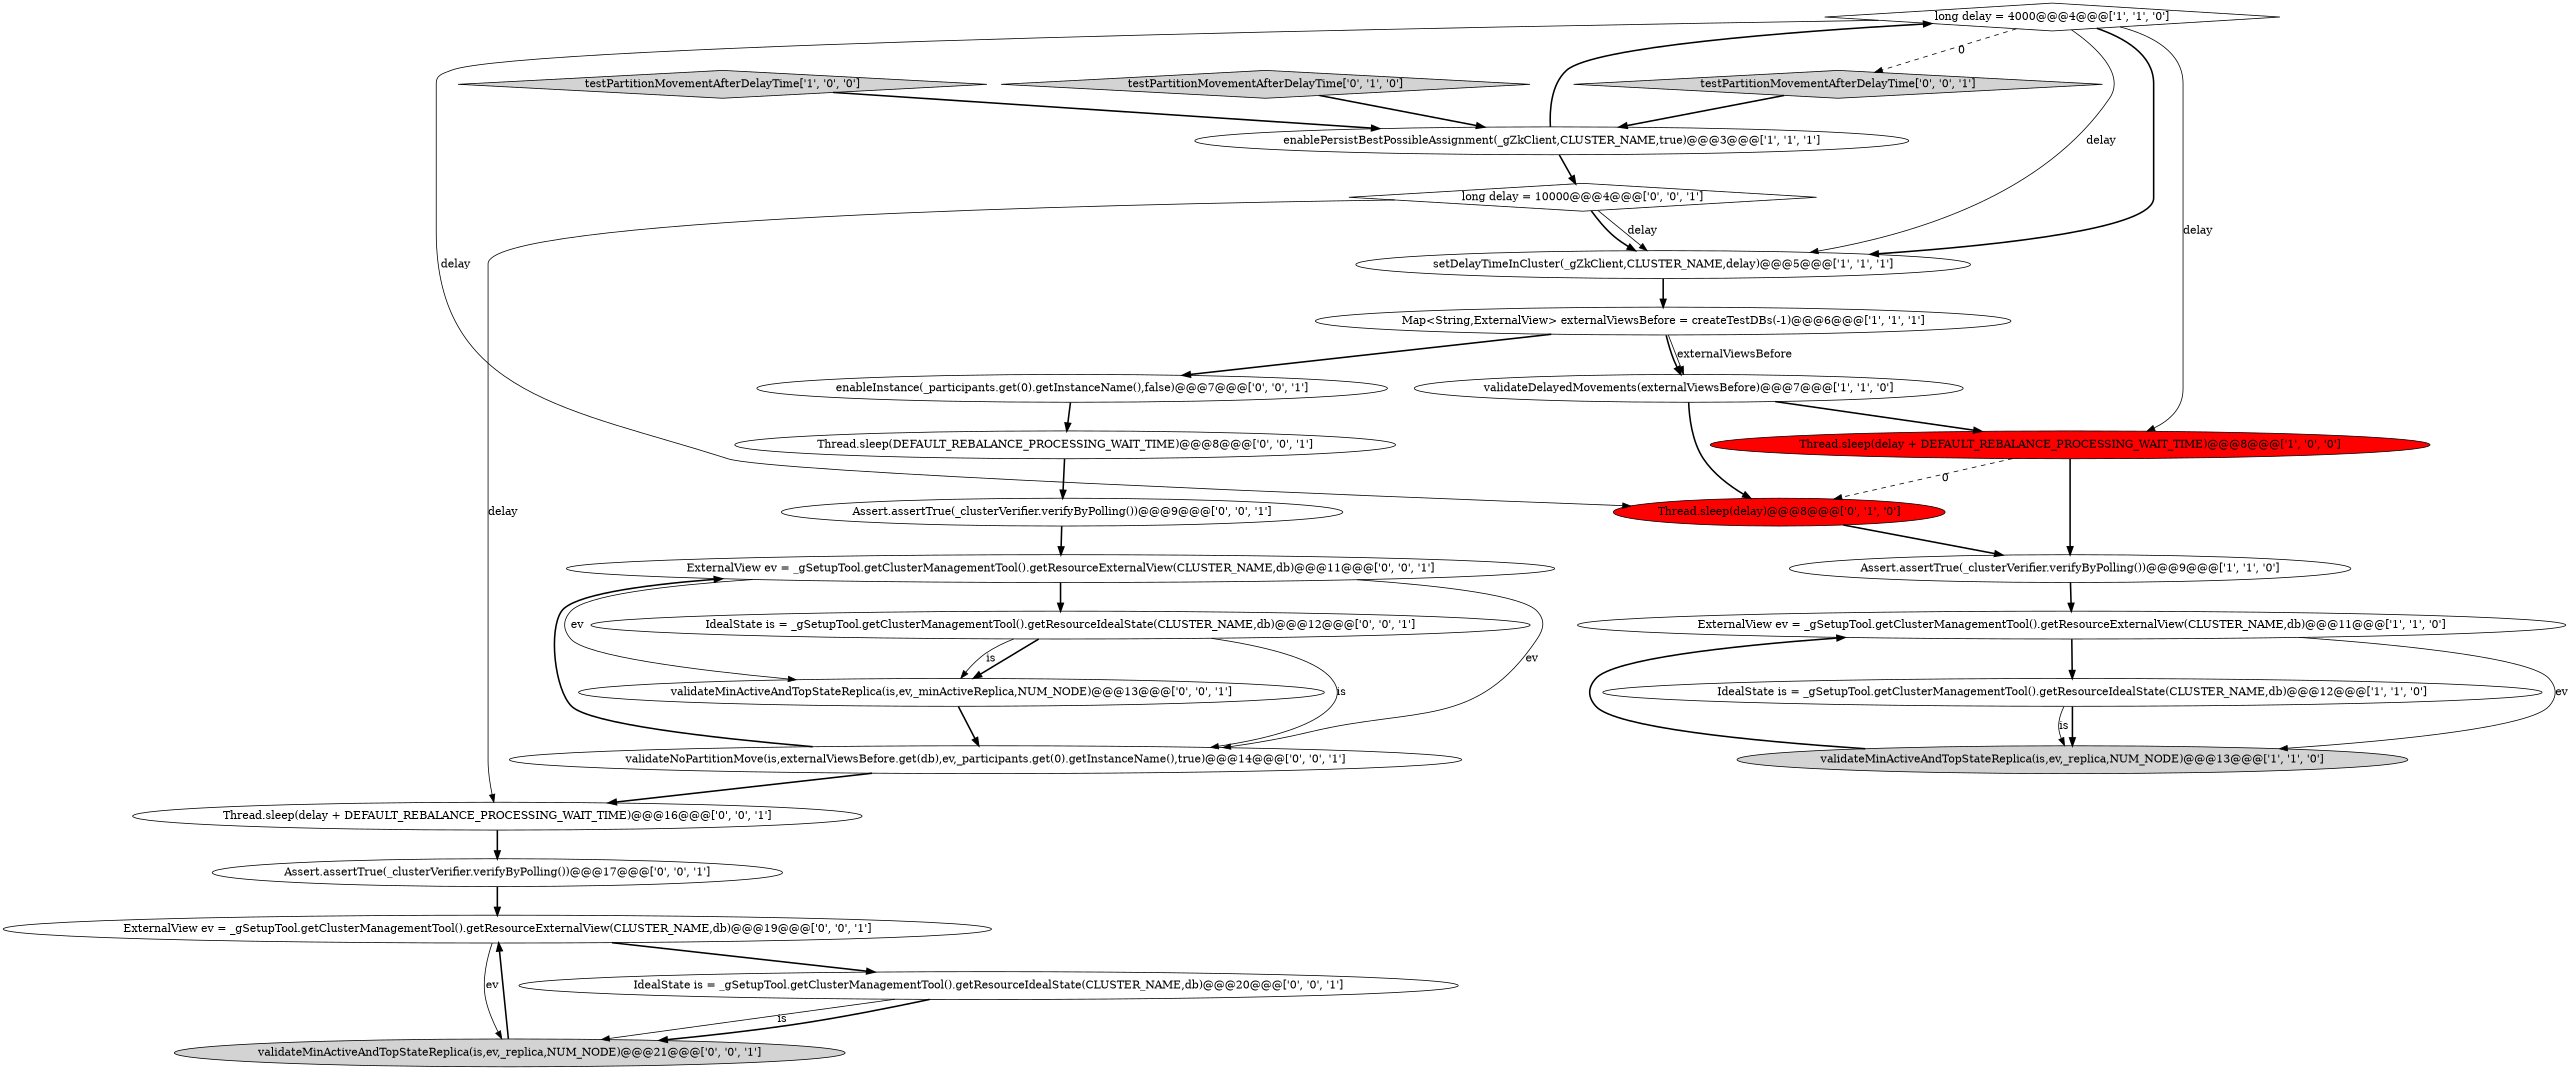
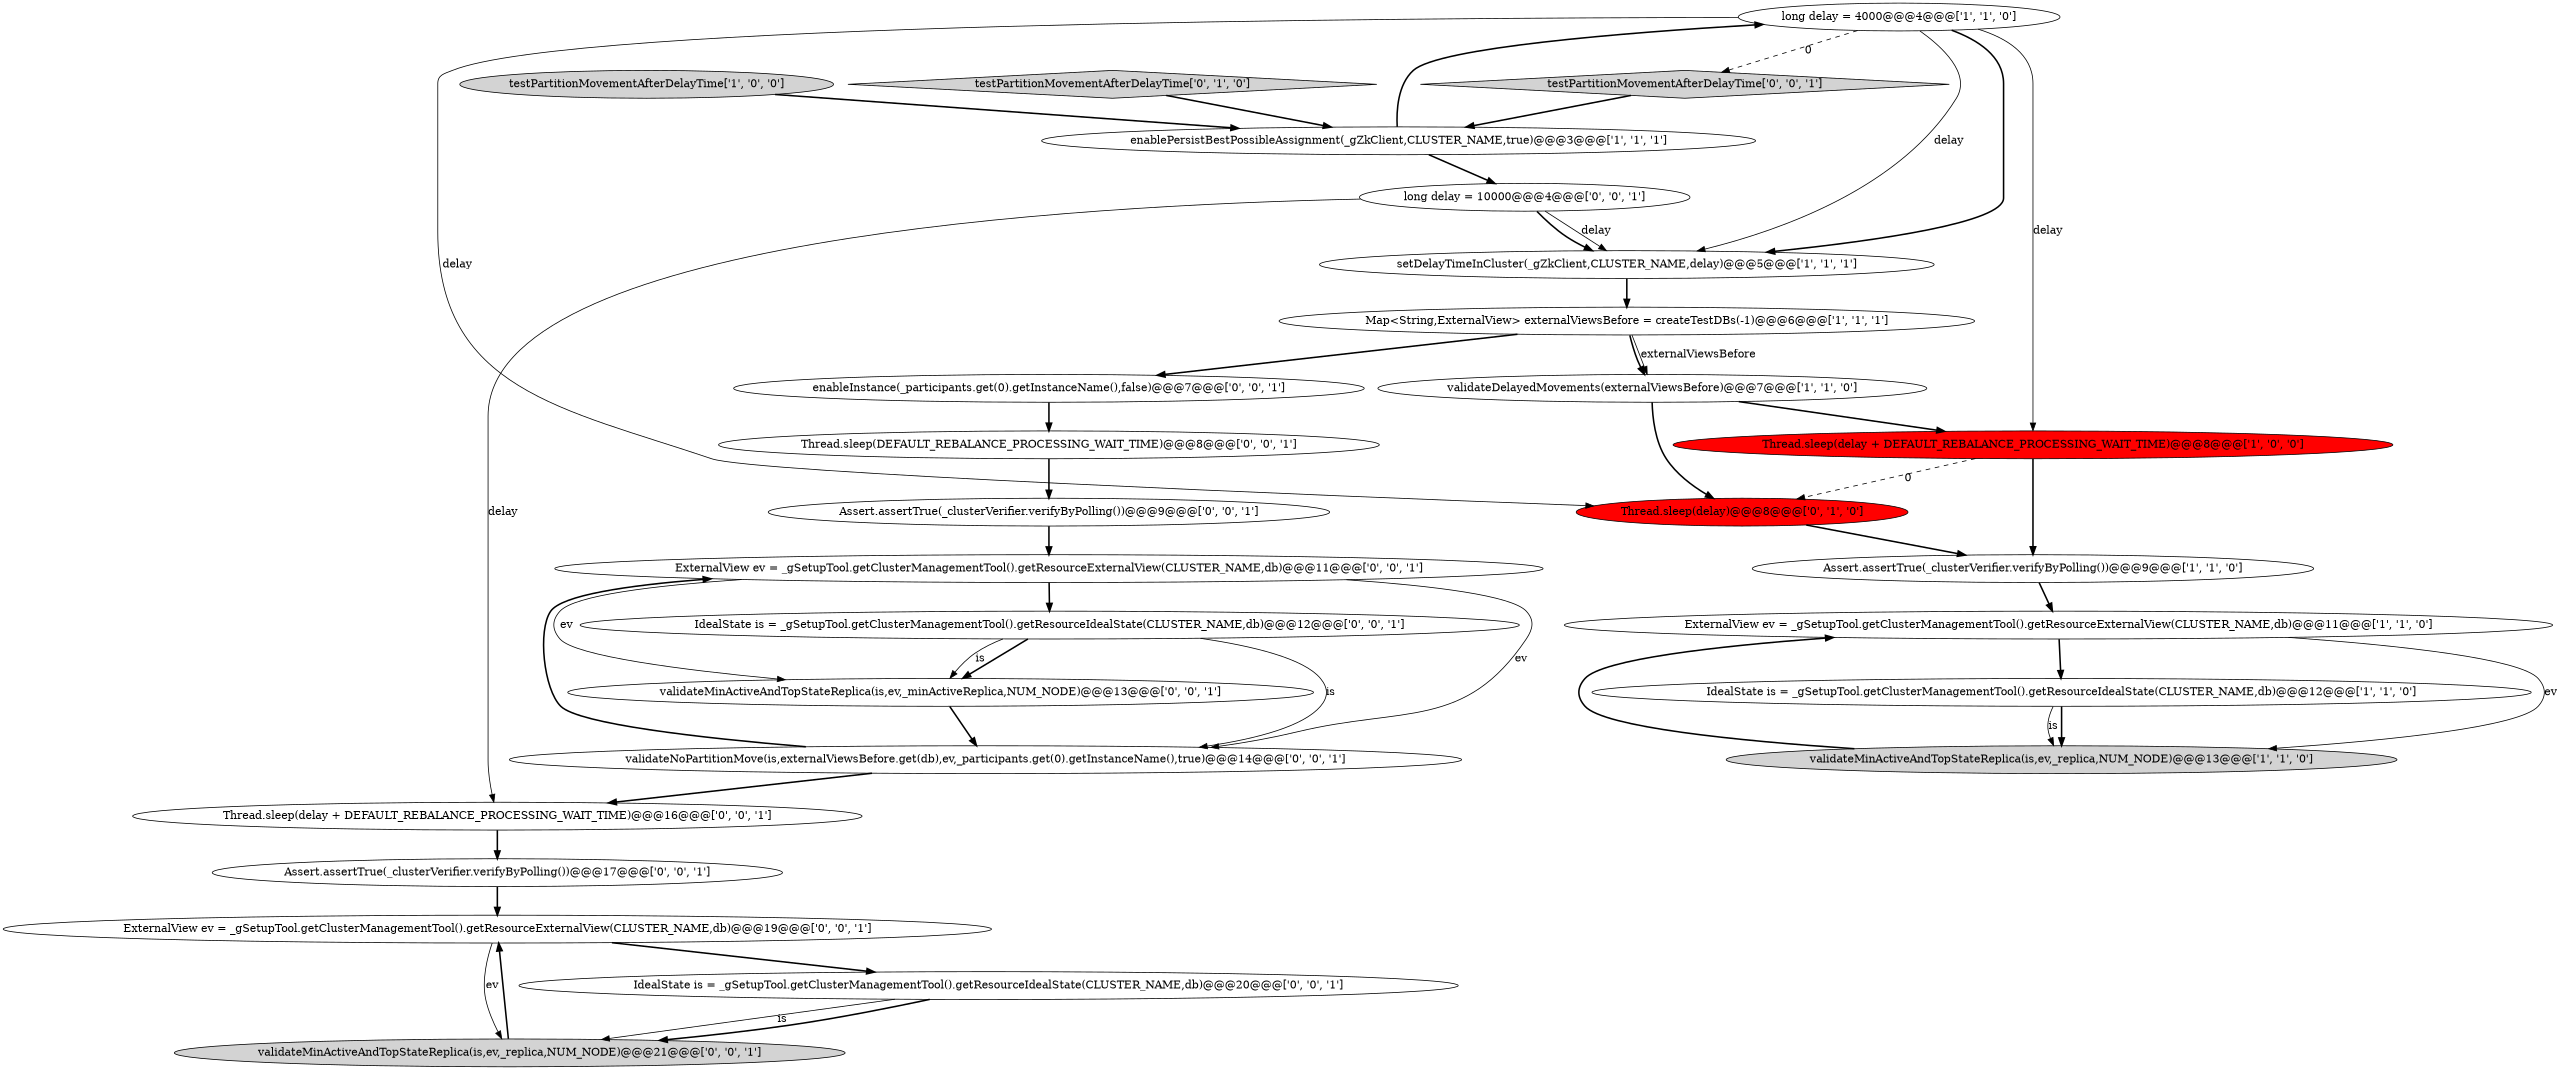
node "long delay = 4000@@@4@@@['1', '1', '0']": shape diamond -> ellipse
node "testPartitionMovementAfterDelayTime['1', '0', '0']": shape diamond -> ellipse
node "long delay = 10000@@@4@@@['0', '0', '1']": shape diamond -> ellipse
